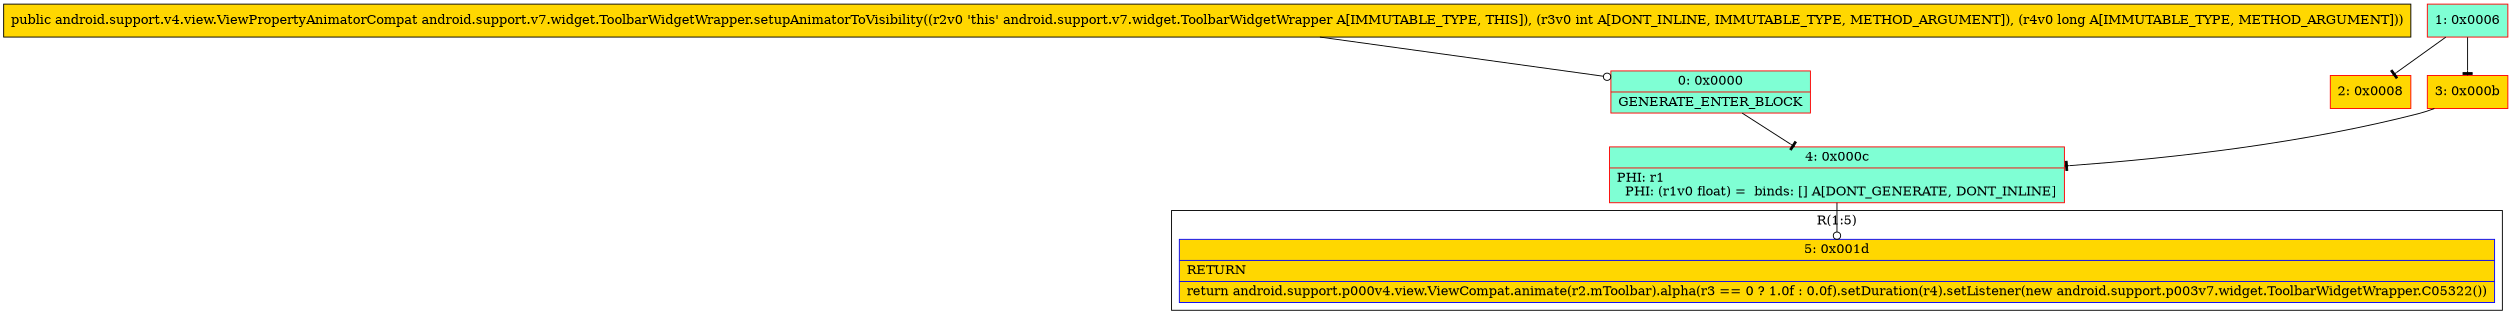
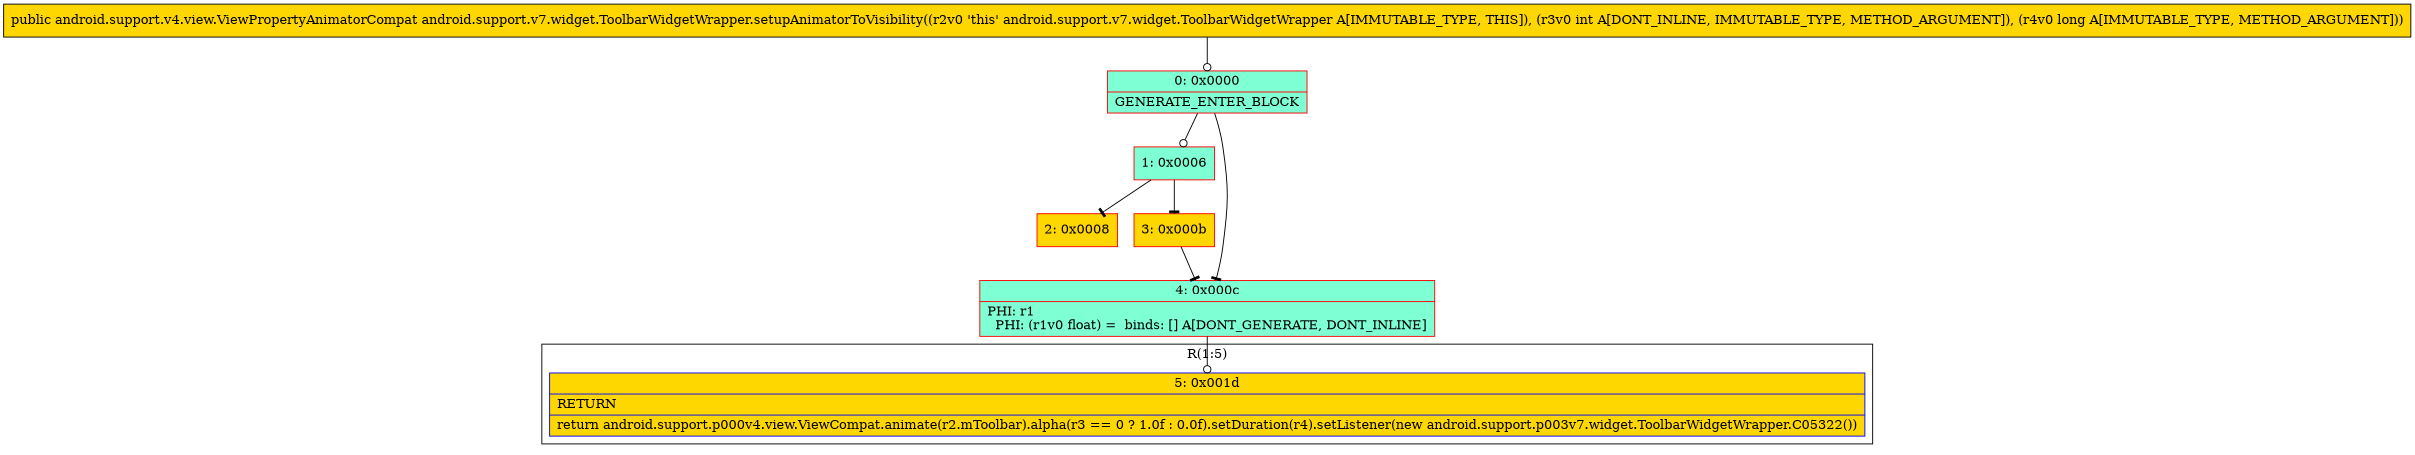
edge "0: 0x0000" -> "1: 0x0006": added
